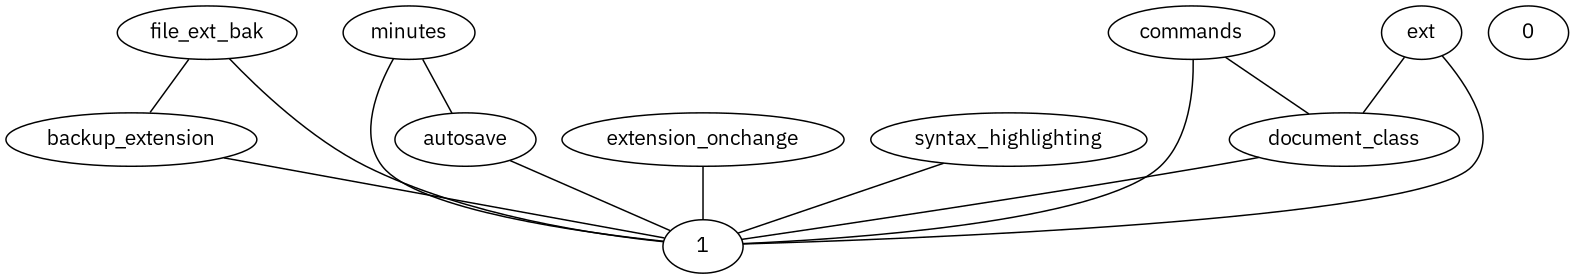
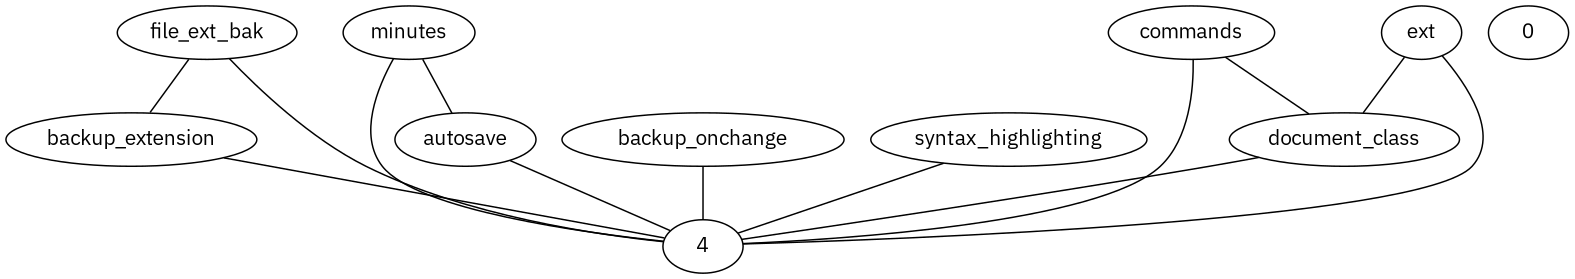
node "extension_onchange": label "extension_onchange" -> "backup_onchange"
node "1": label "1" -> "4"
